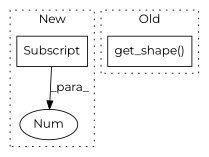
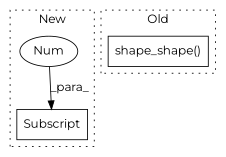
node "get_shape()": label "get_shape()" -> "shape_shape()"
edge "Subscript" -> "Num": reversed
